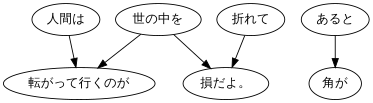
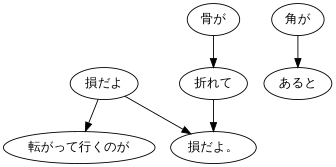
node "人間は": removed
node "世の中を": label "世の中を" -> "損だよ"
node "骨が": added
edge "あると" -> "角が": reversed
